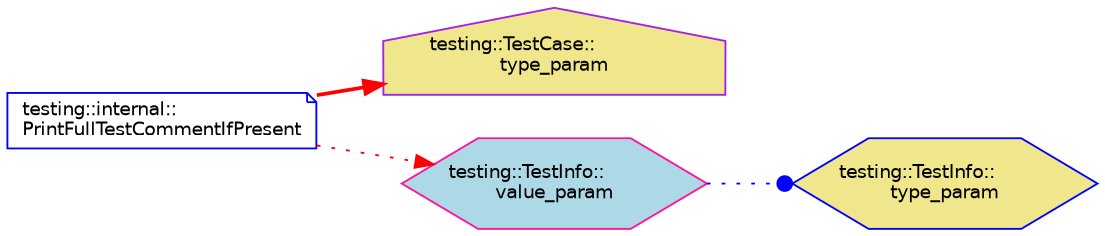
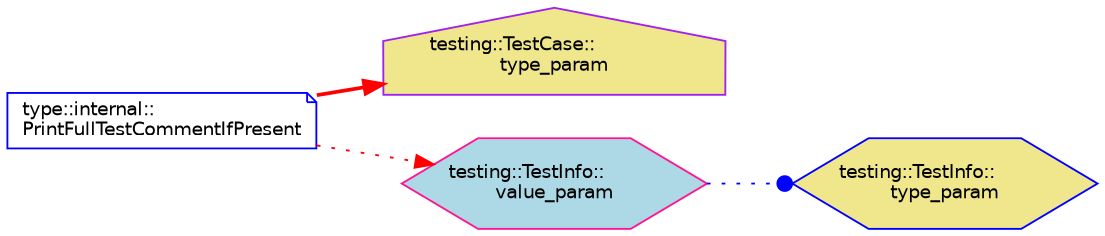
node "testing::internal:: PrintFullTestCommentIfPresent": label "testing::internal:: PrintFullTestCommentIfPresent" -> "type::internal:: PrintFullTestCommentIfPresent"
